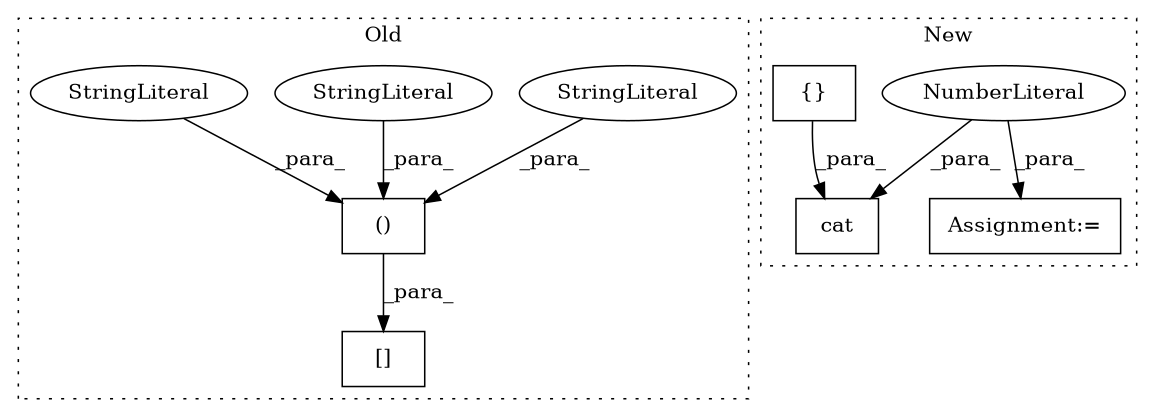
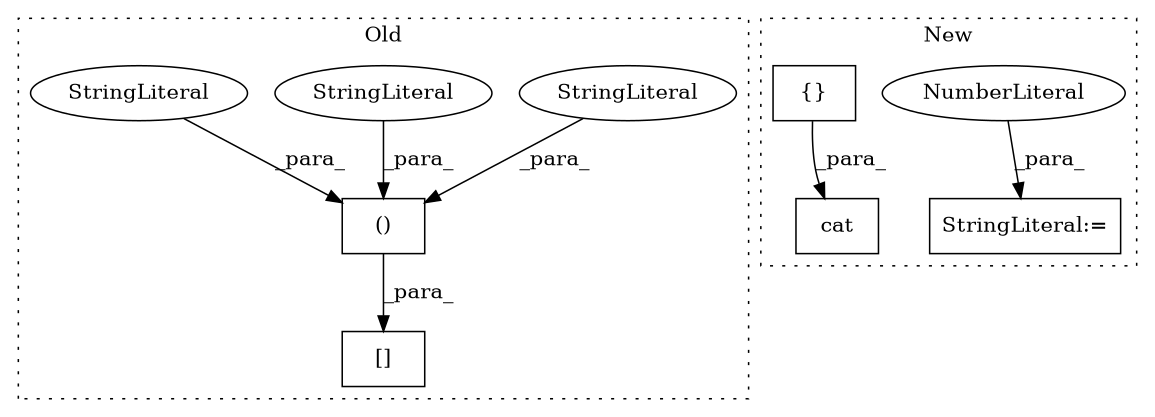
edge "NumberLiteral" -> "cat": removed, label "_para_"
node "Assignment:=": label "Assignment:=" -> "StringLiteral:="
